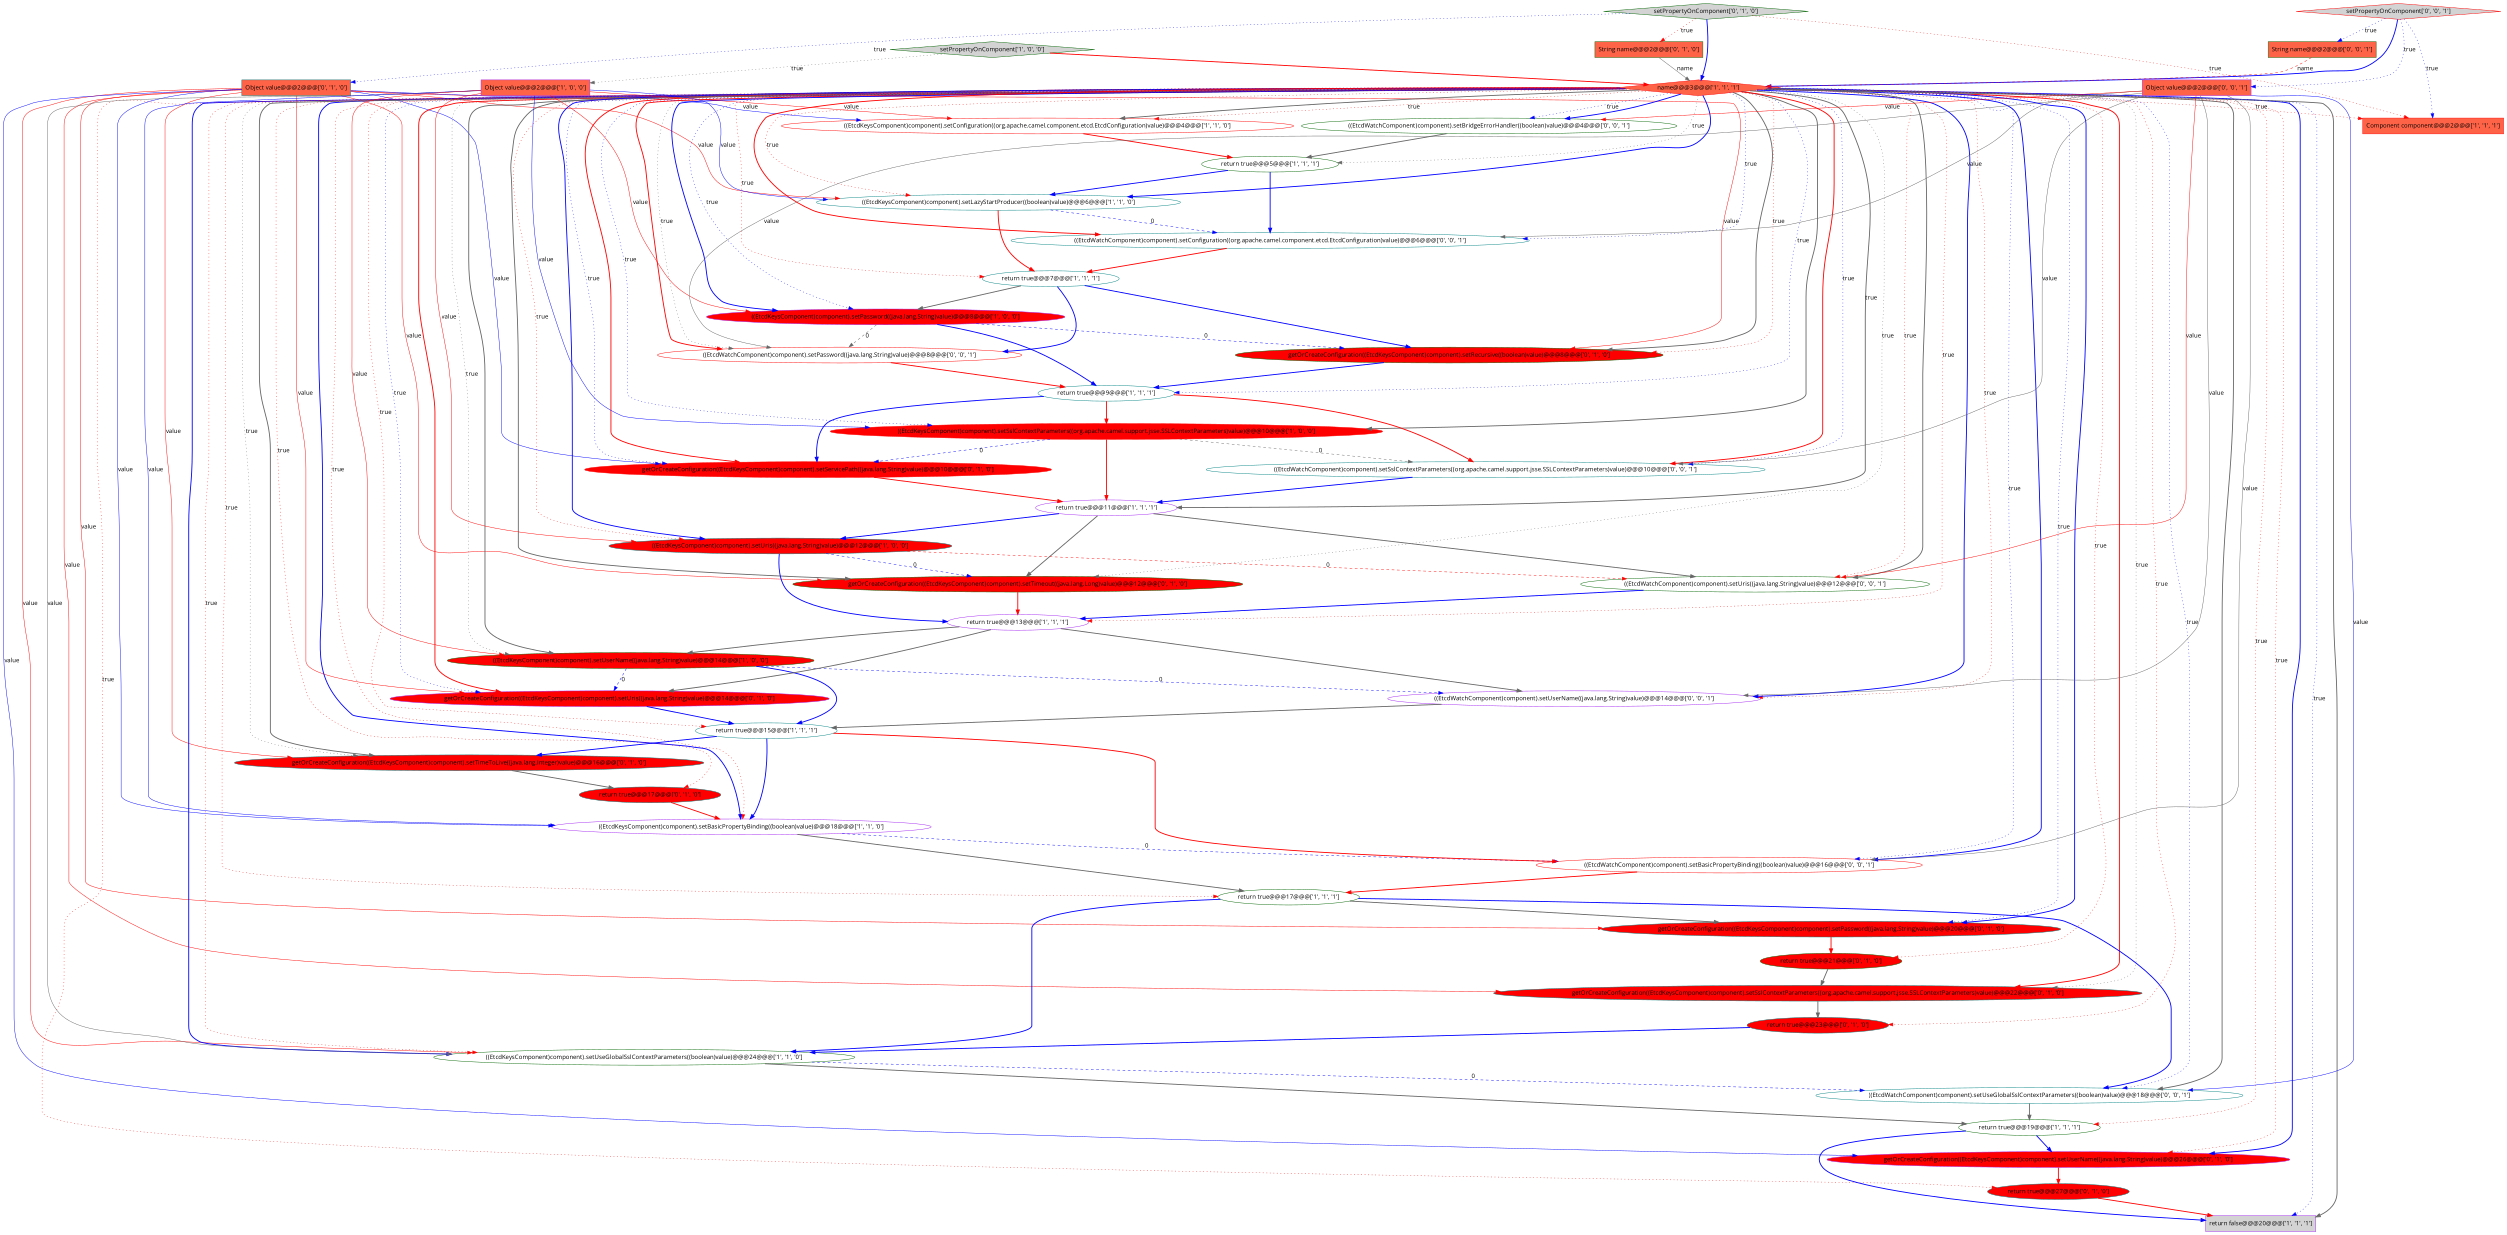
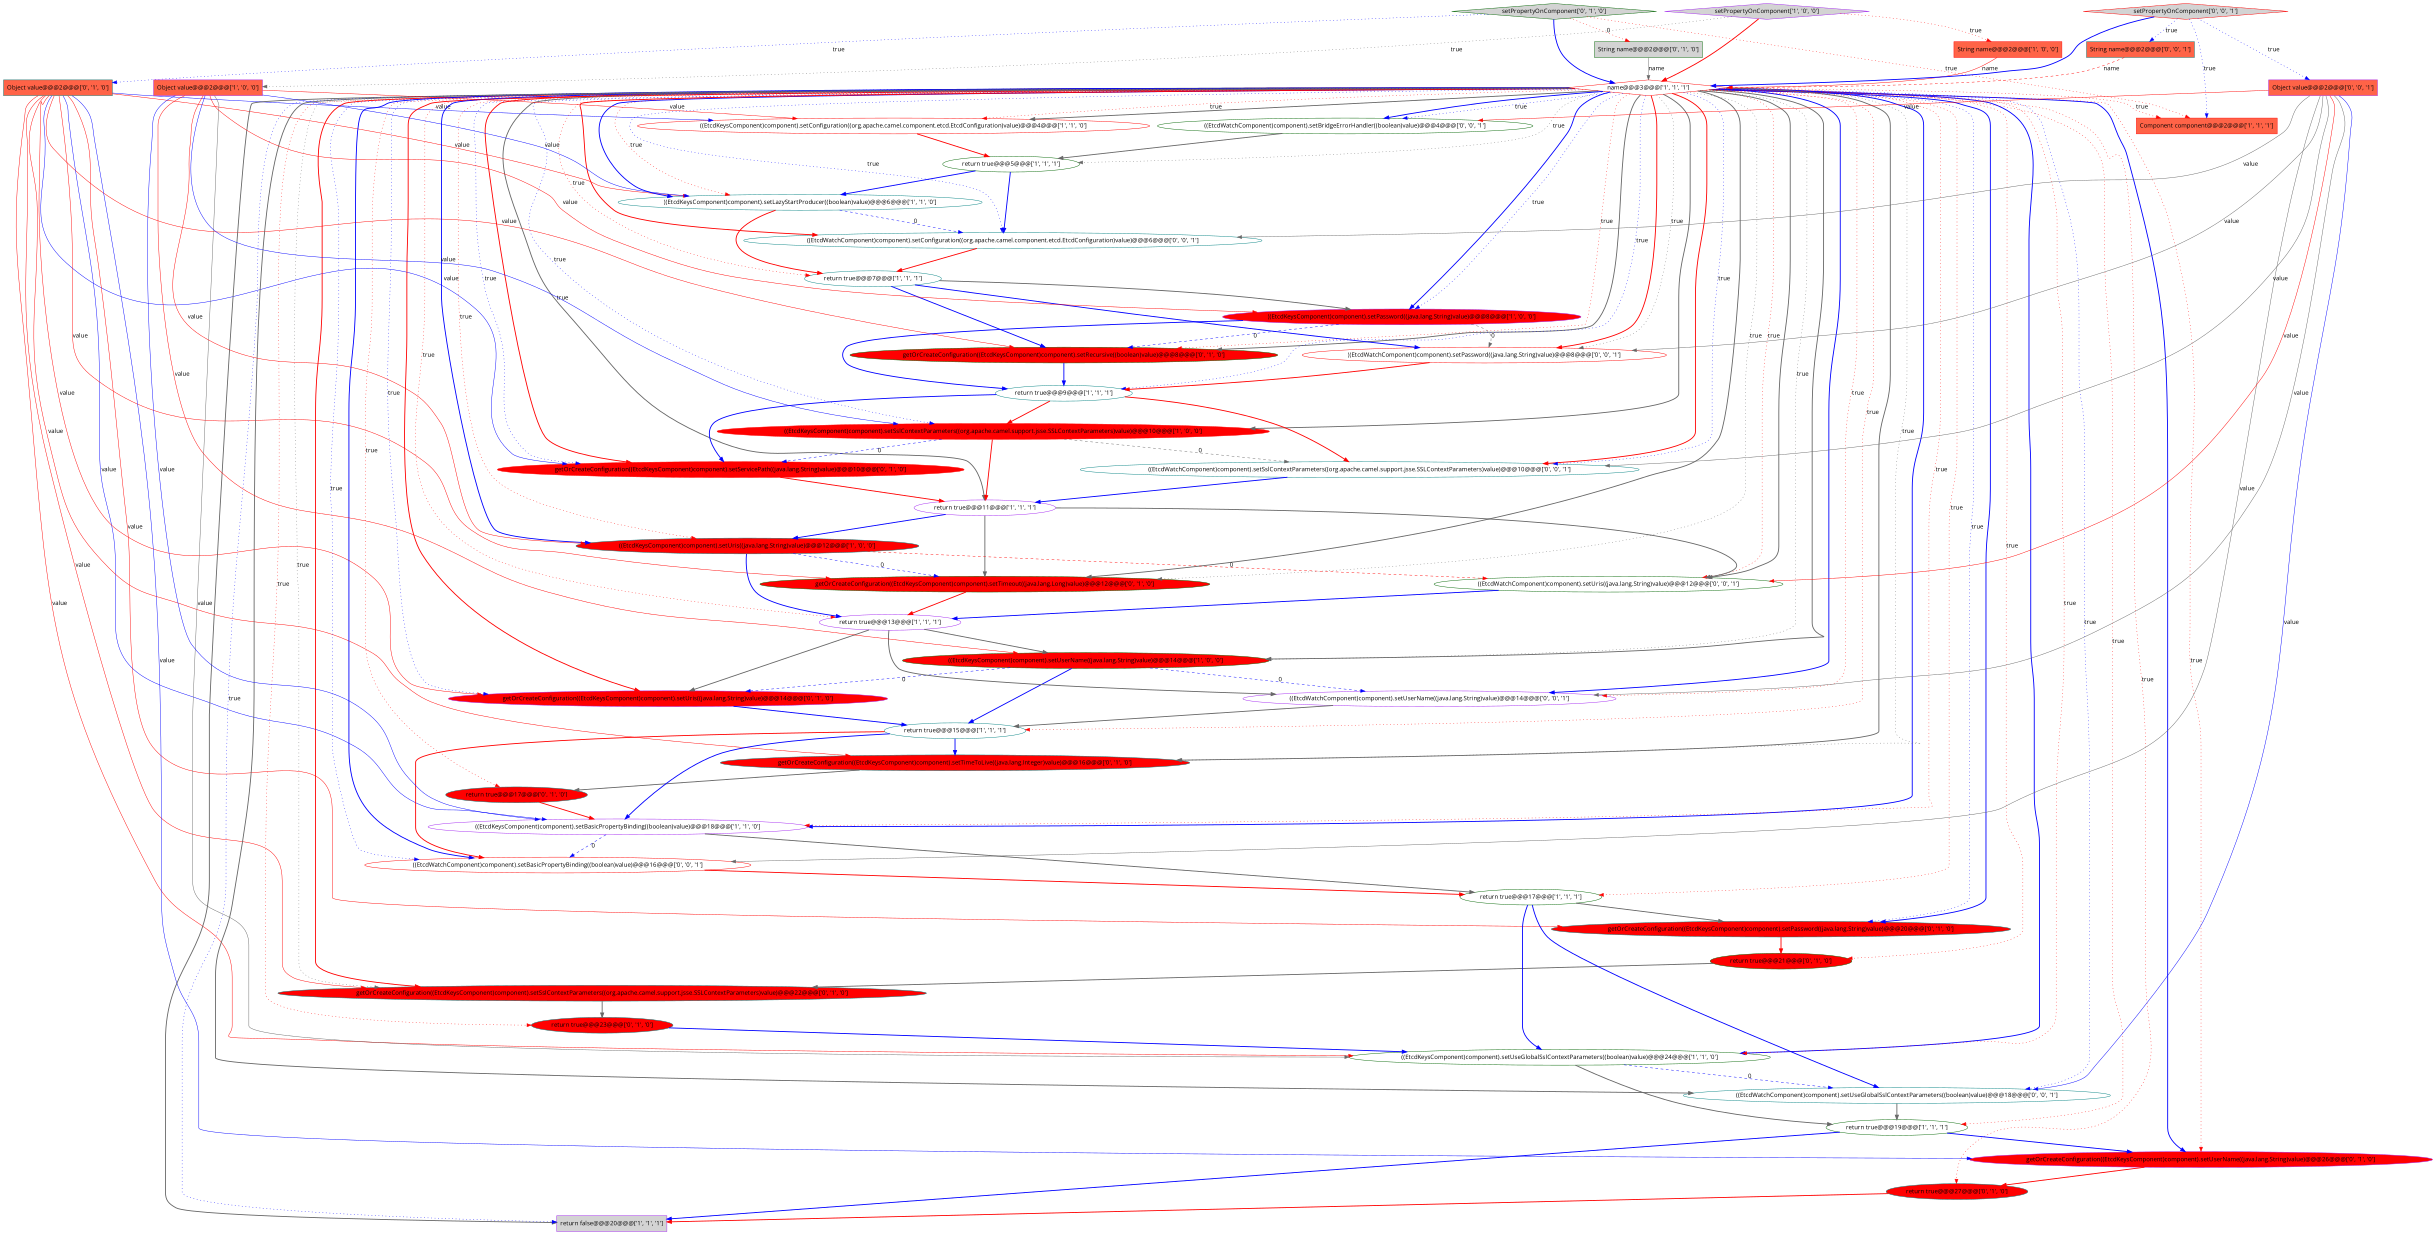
edge "setPropertyOnComponent['0', '1', '0']" -> "String name@@@2@@@['0', '1', '0']": label "true" -> "0"
node "setPropertyOnComponent['1', '0', '0']": color darkgreen -> purple
node "String name@@@2@@@['0', '1', '0']": fillcolor tomato -> lightgray
node "String name@@@2@@@['1', '0', '0']": added
node "String name@@@2@@@['0', '0', '1']": color darkgreen -> teal
node "name@@@3@@@['1', '1', '1']": fillcolor tomato -> white
